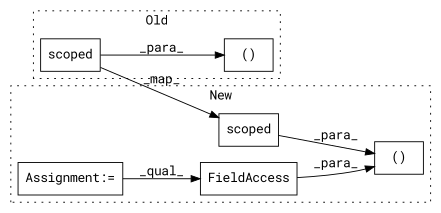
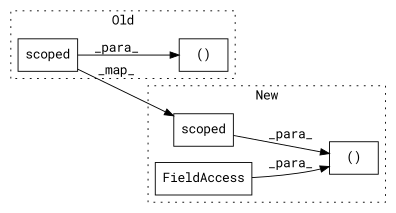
node "Assignment:=": removed
